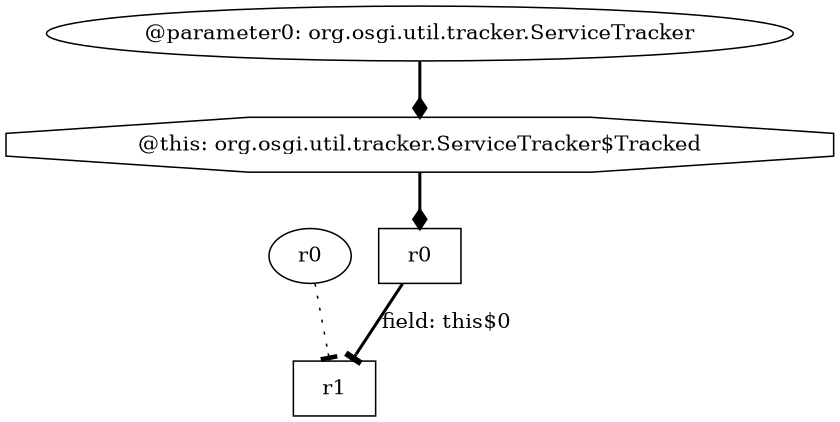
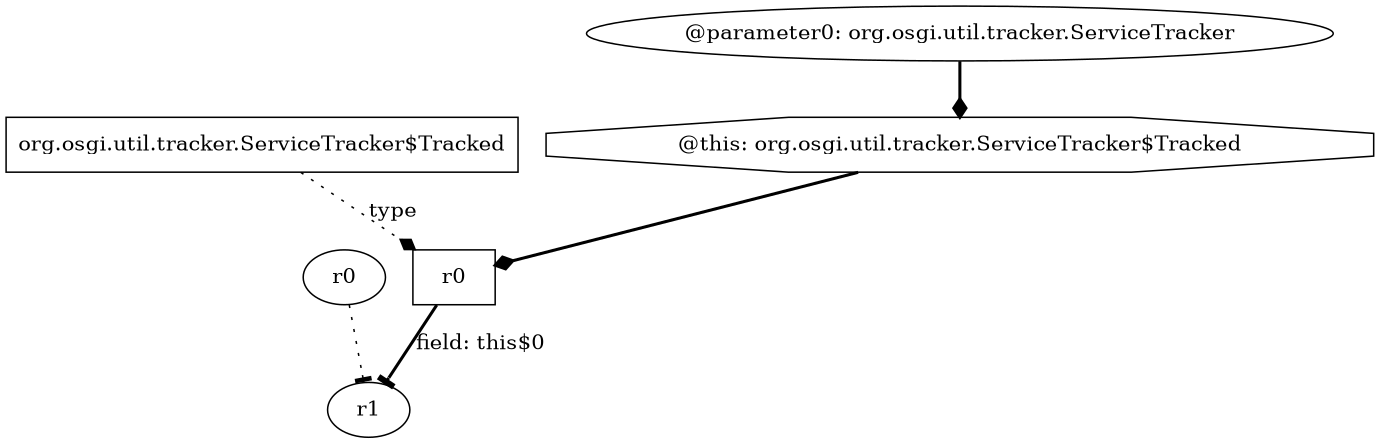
node "org.osgi.util.tracker.ServiceTracker$Tracked": added
node "r1": shape box -> ellipse
